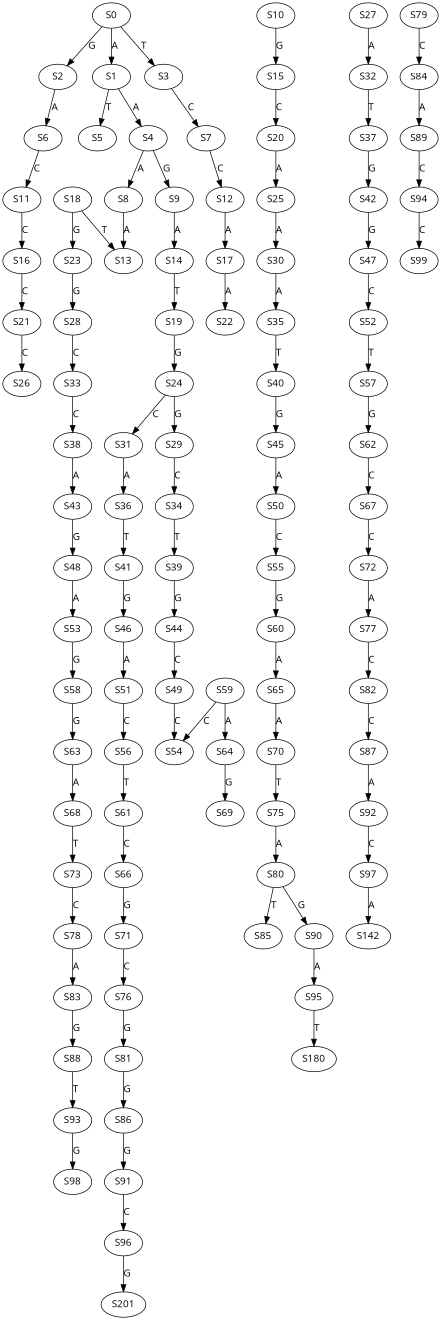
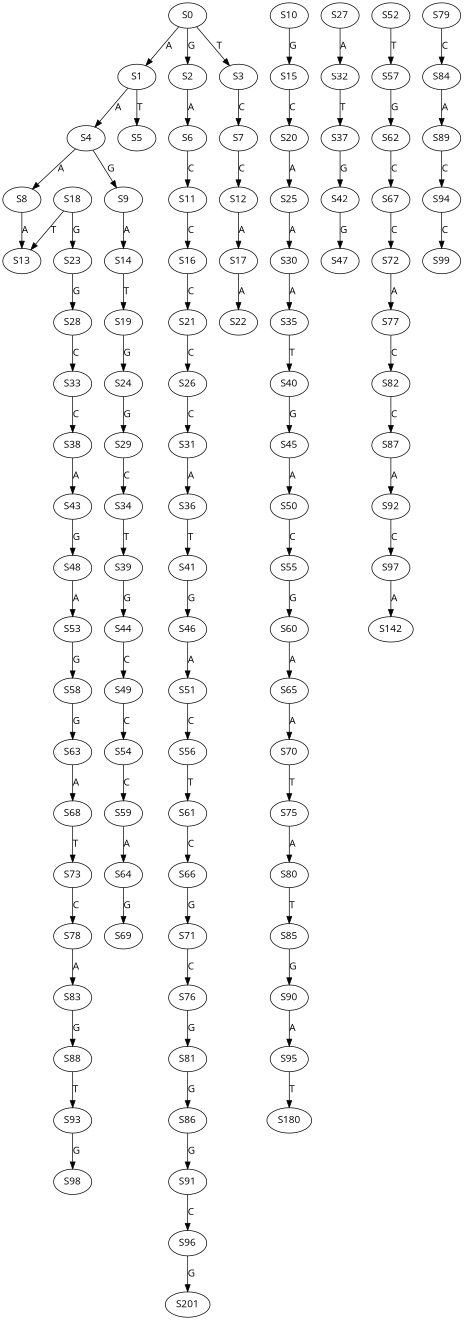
edge "S47" -> "S52": removed, label "C"
edge "S24" -> "S31": now "S26" -> "S31"
edge "S59" -> "S54": reversed
edge "S80" -> "S90": now "S85" -> "S90"
